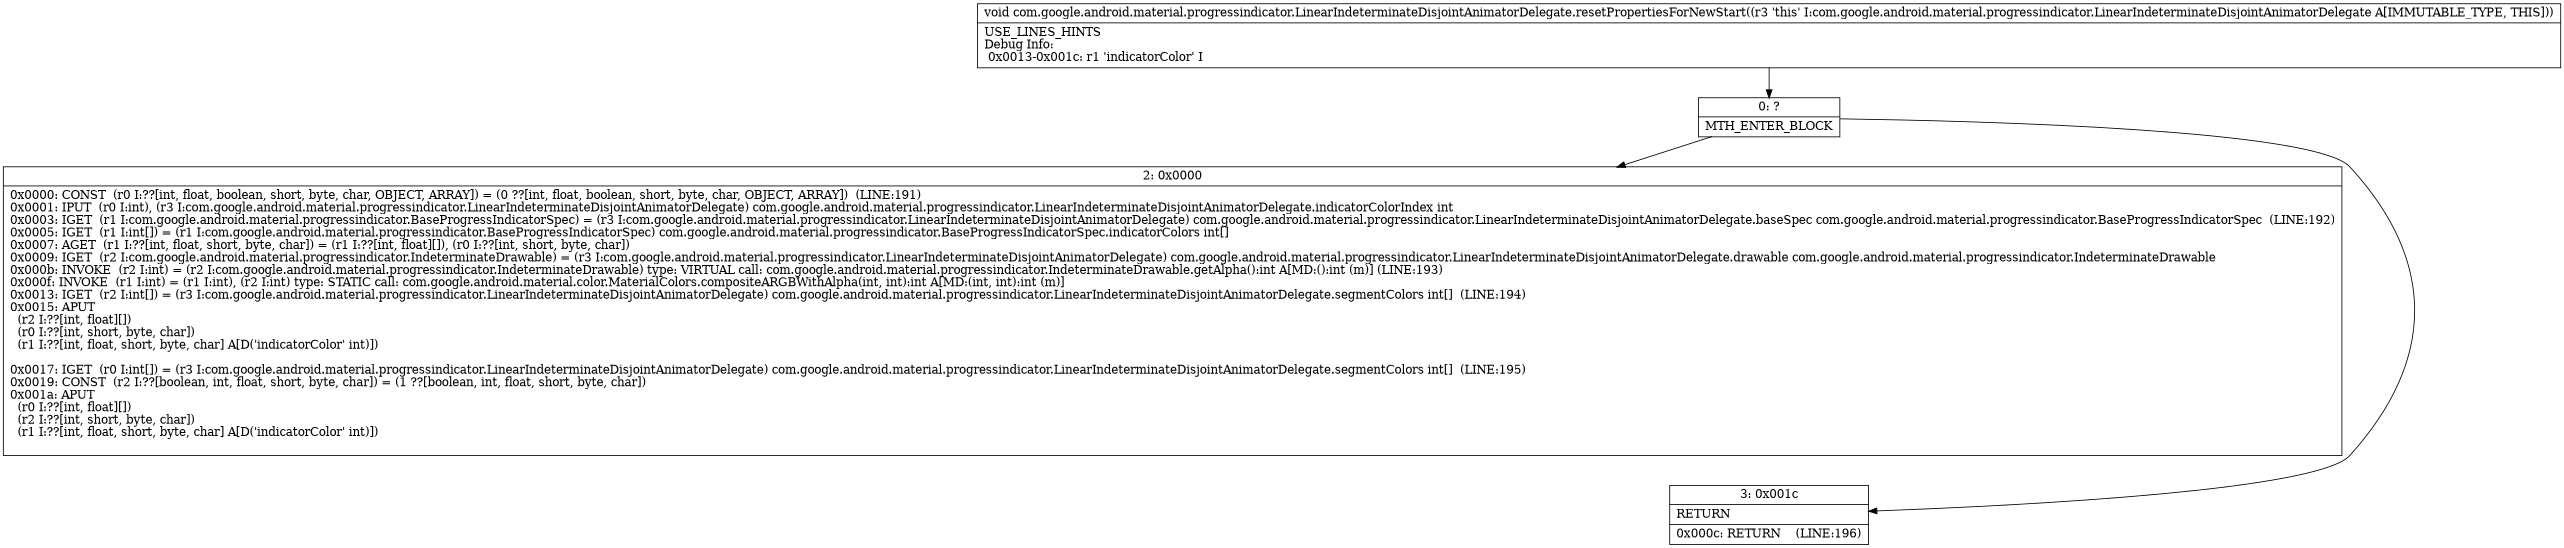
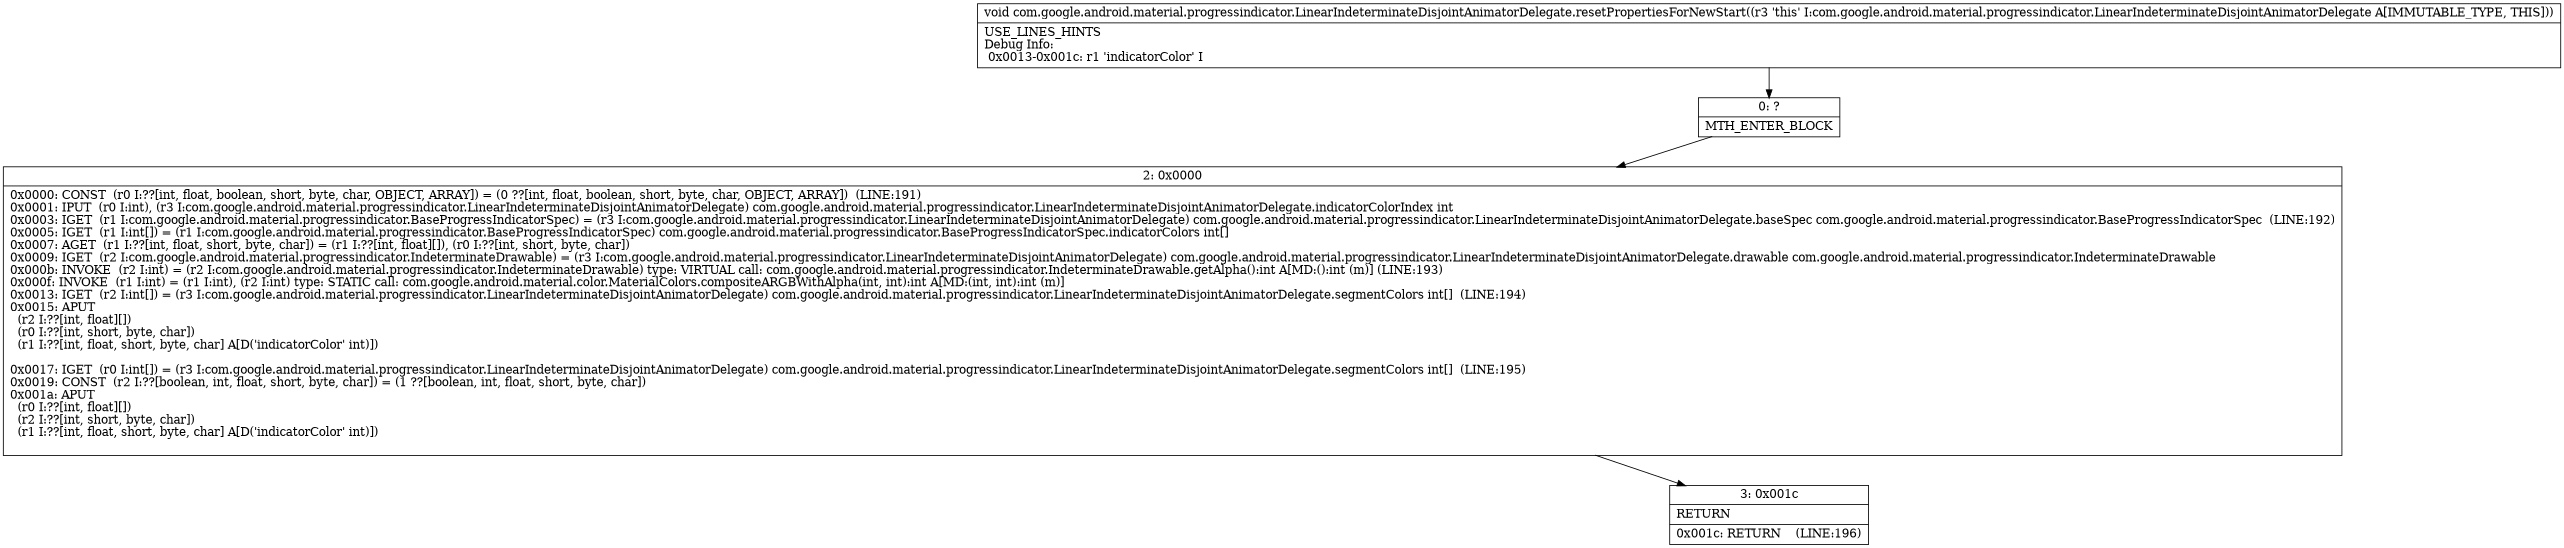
edge "0: ?" -> "3: 0x001c": now "2: 0x0000" -> "3: 0x001c"
node "3: 0x001c": text "0x000c: RETURN    (LINE:196)" -> "0x001c: RETURN    (LINE:196)"
